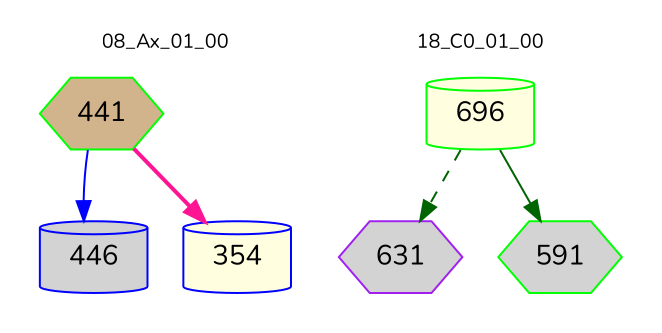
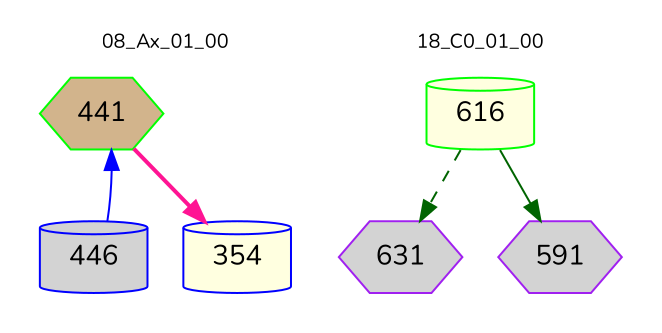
node "696": label "696" -> "616"
edge "441" -> "446": reversed
node "591": color green -> purple
